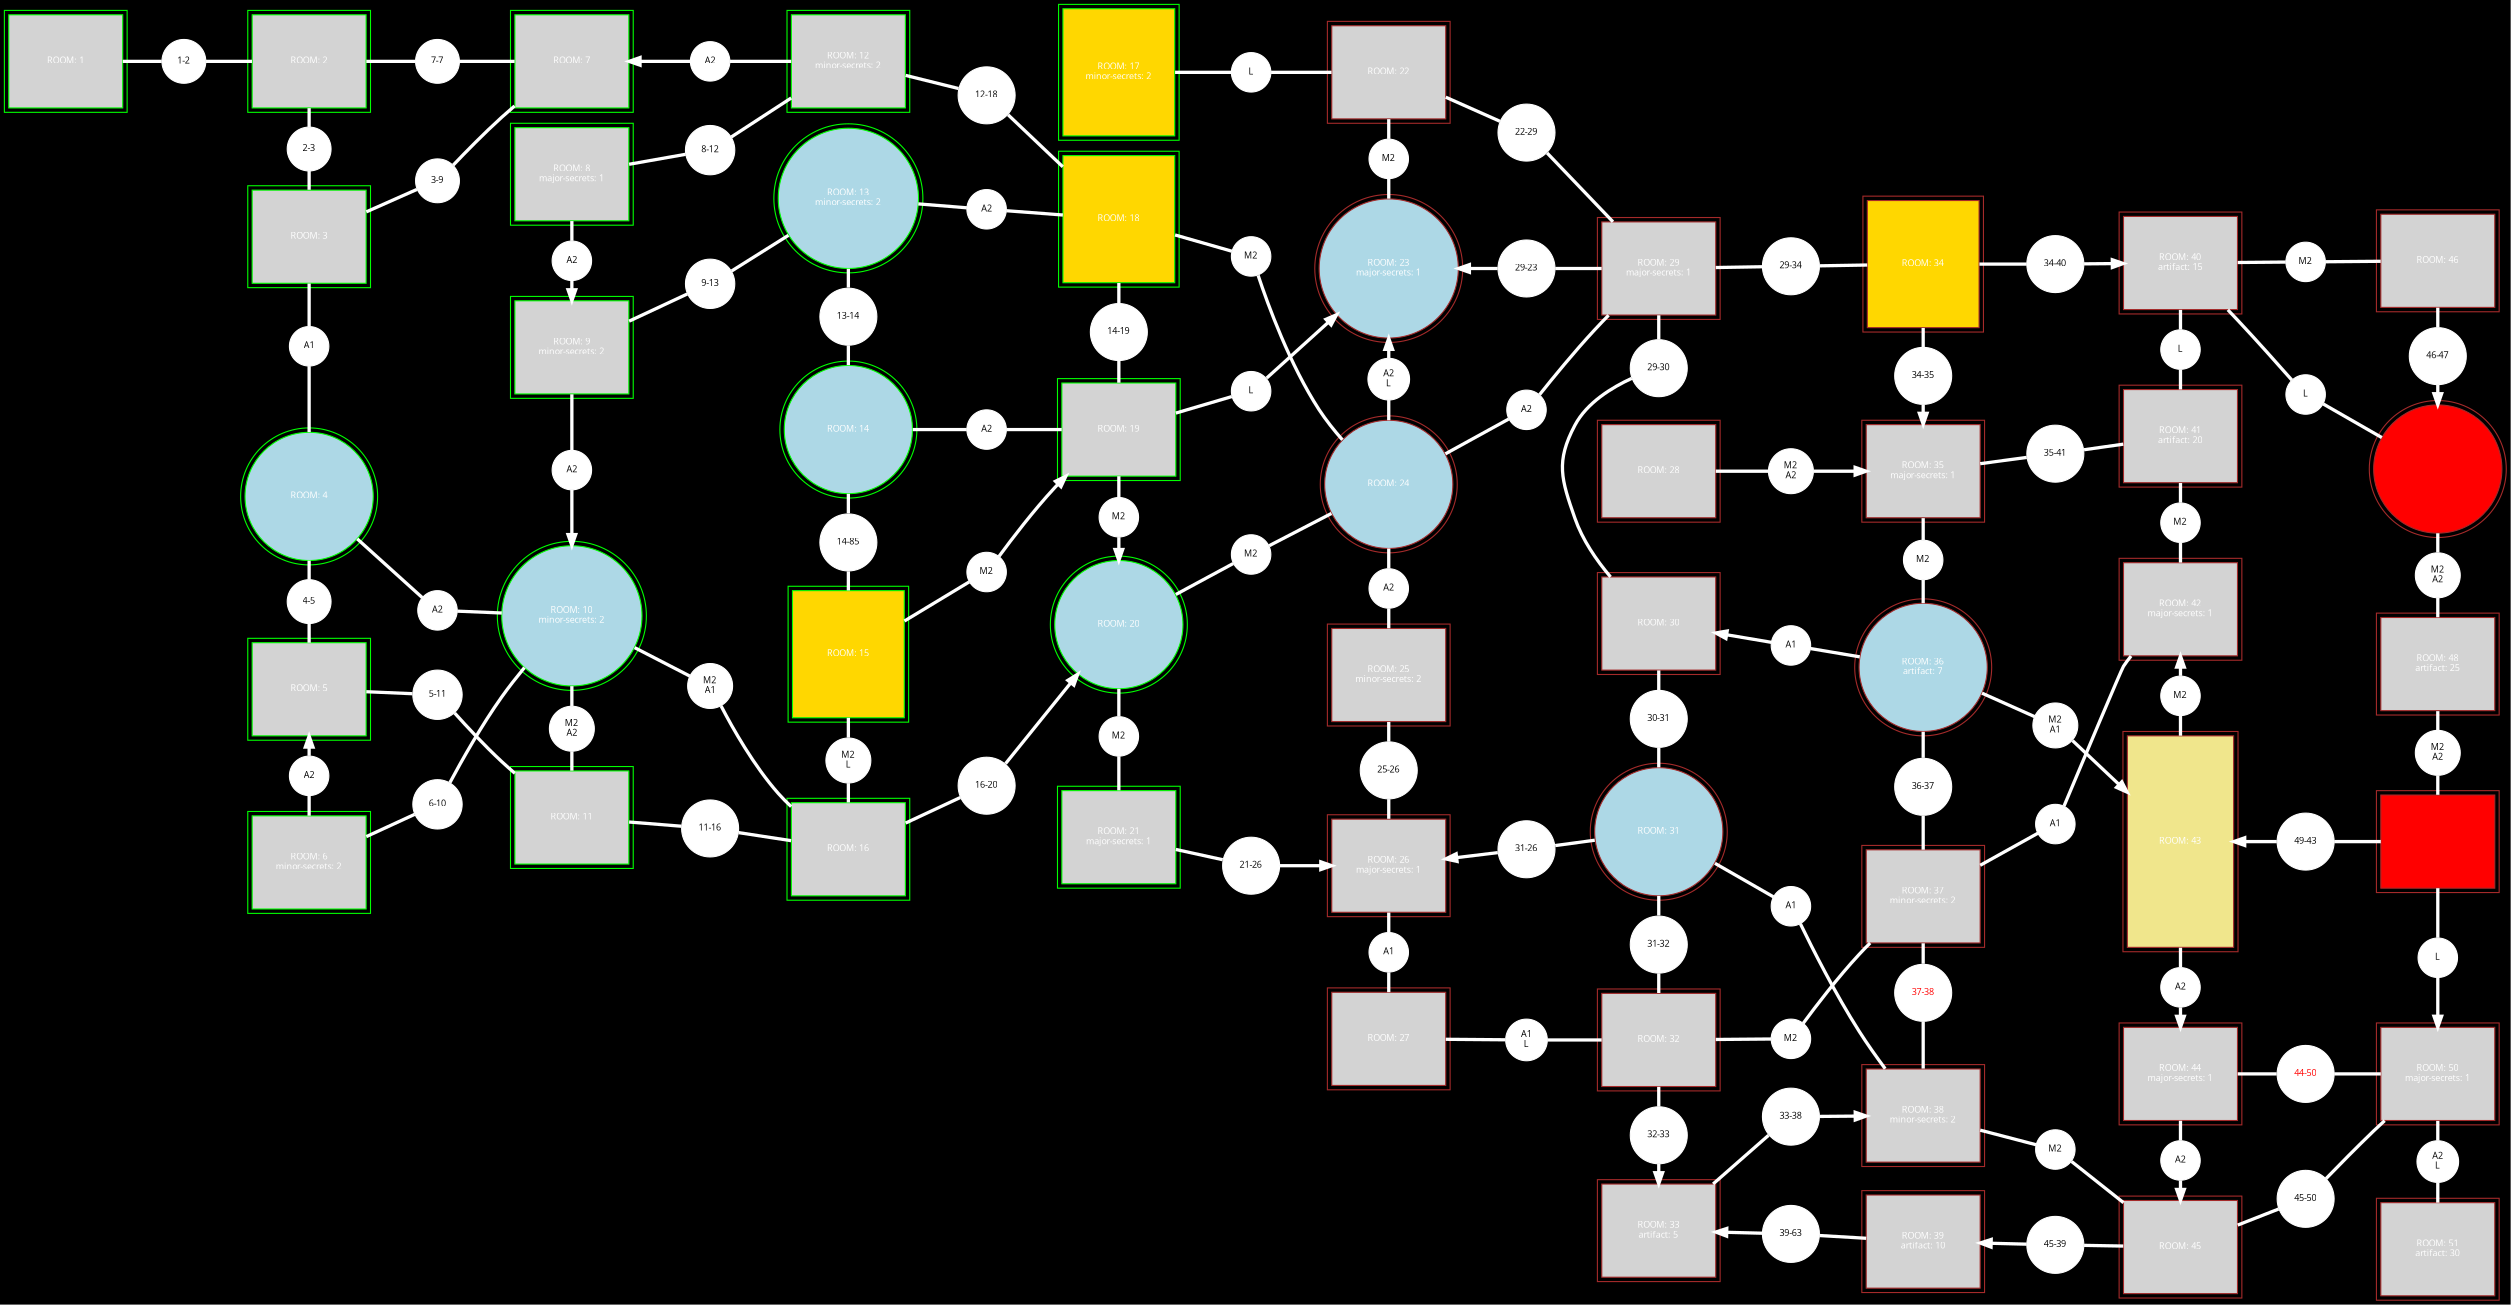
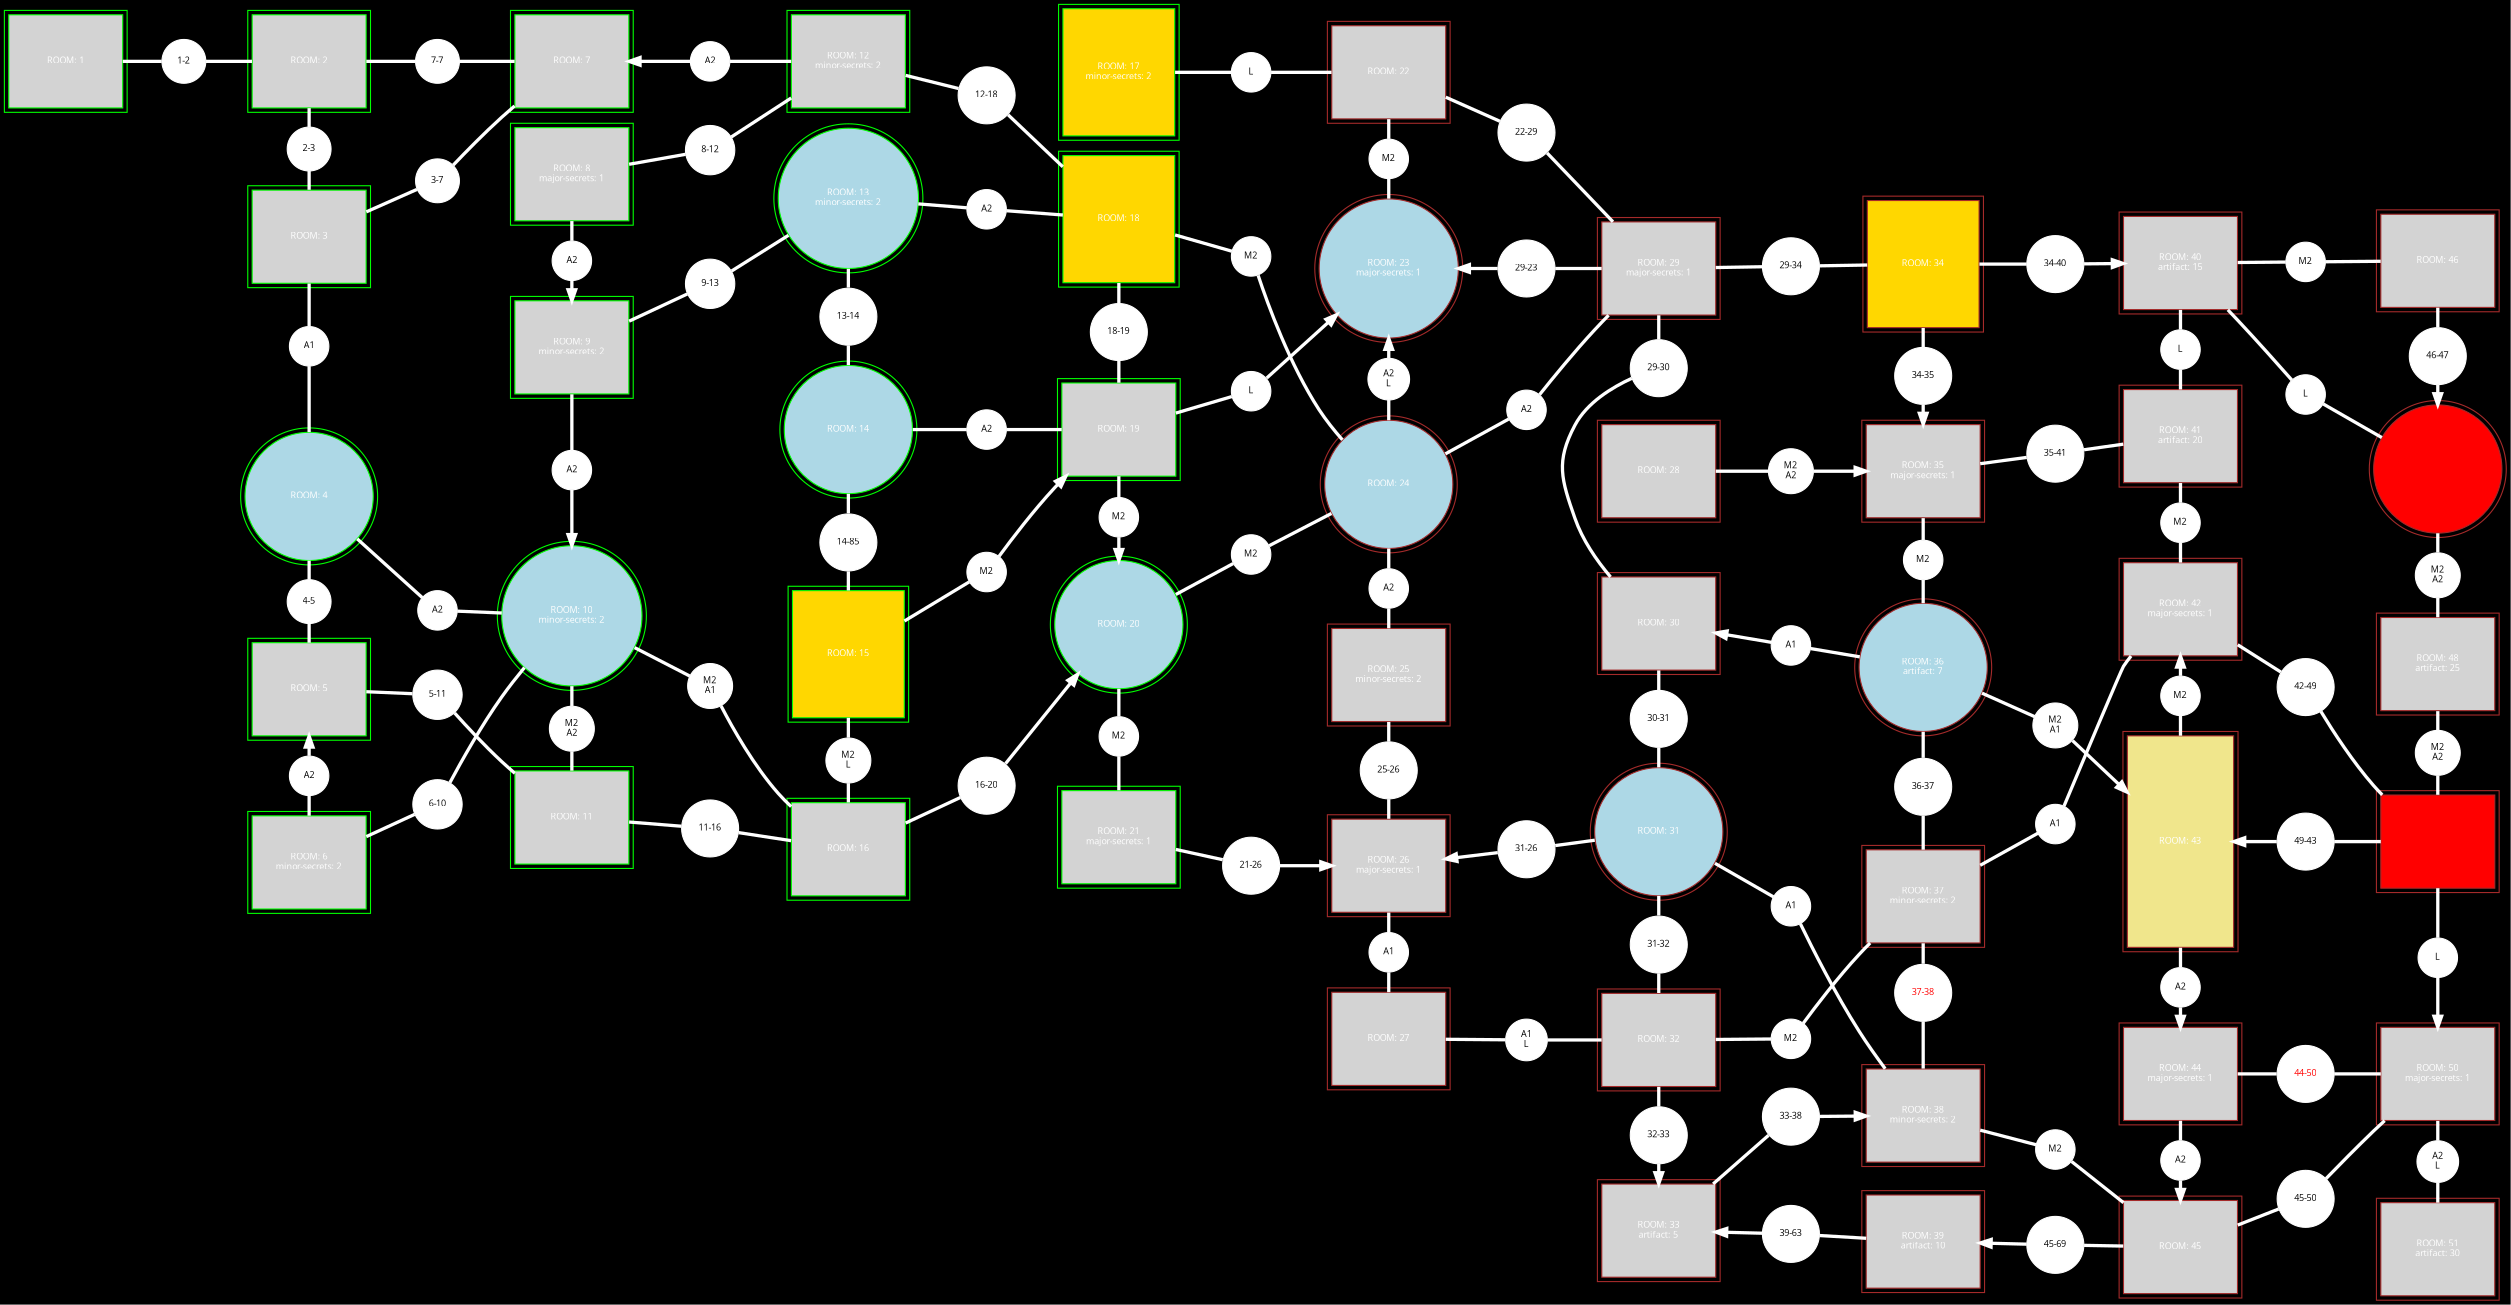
node "3-9": label "3-9" -> "3-7"
node "14-19": label "14-19" -> "18-19"
node "42-49": added
node "45-39": label "45-39" -> "45-69"
